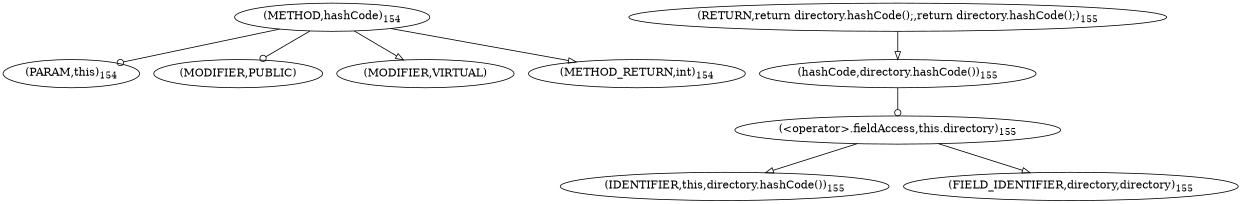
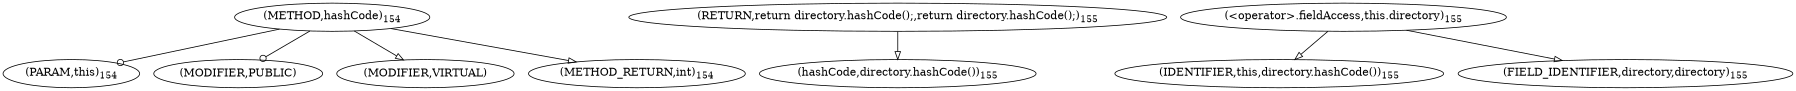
edge "(hashCode,directory.hashCode())" -> "(<operator>.fieldAccess,this.directory)": removed
